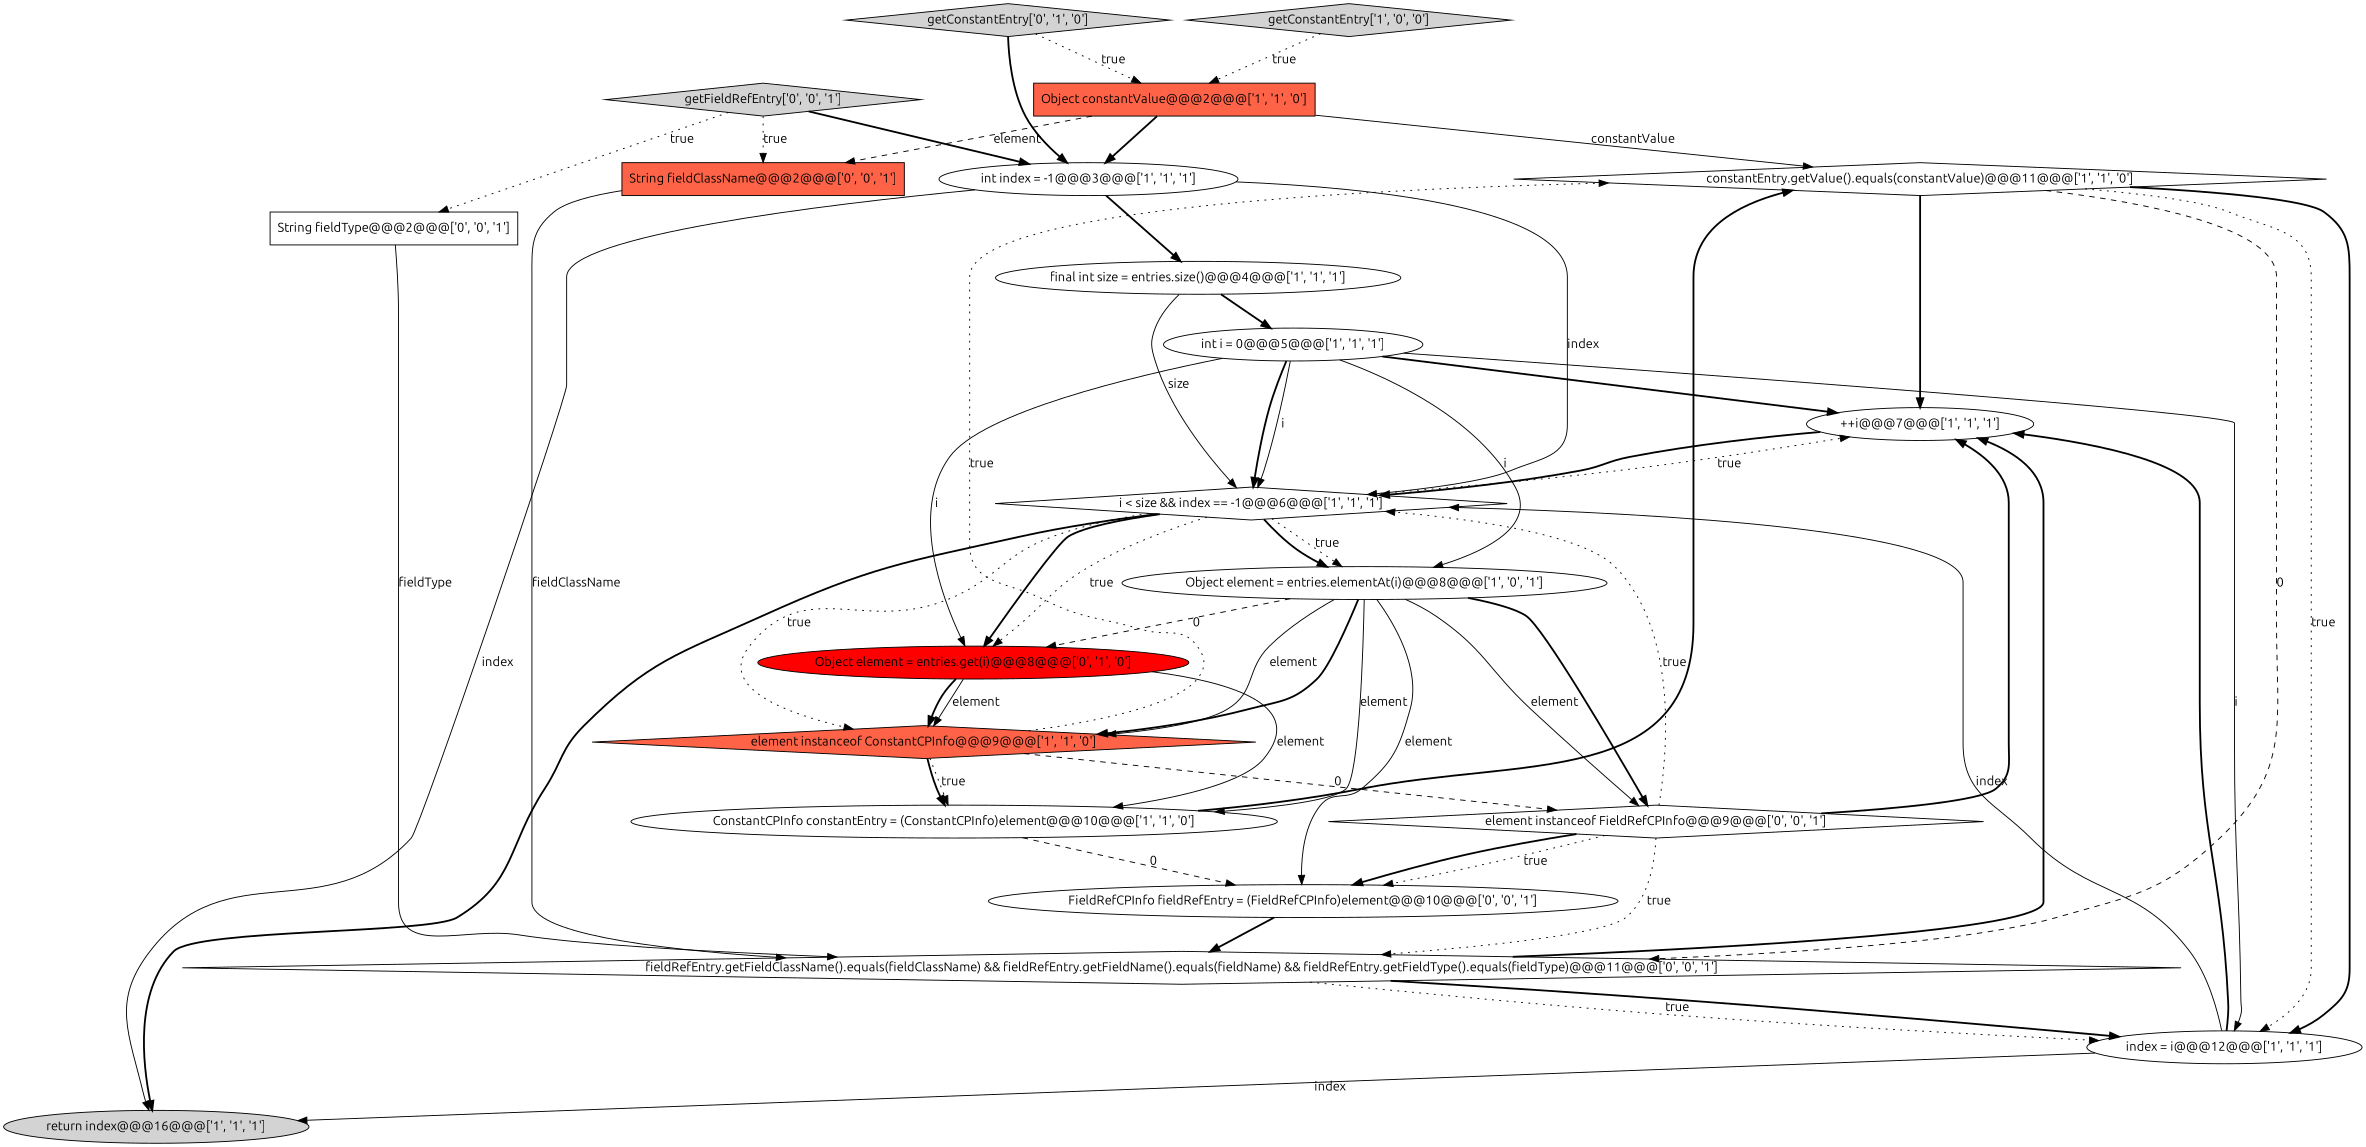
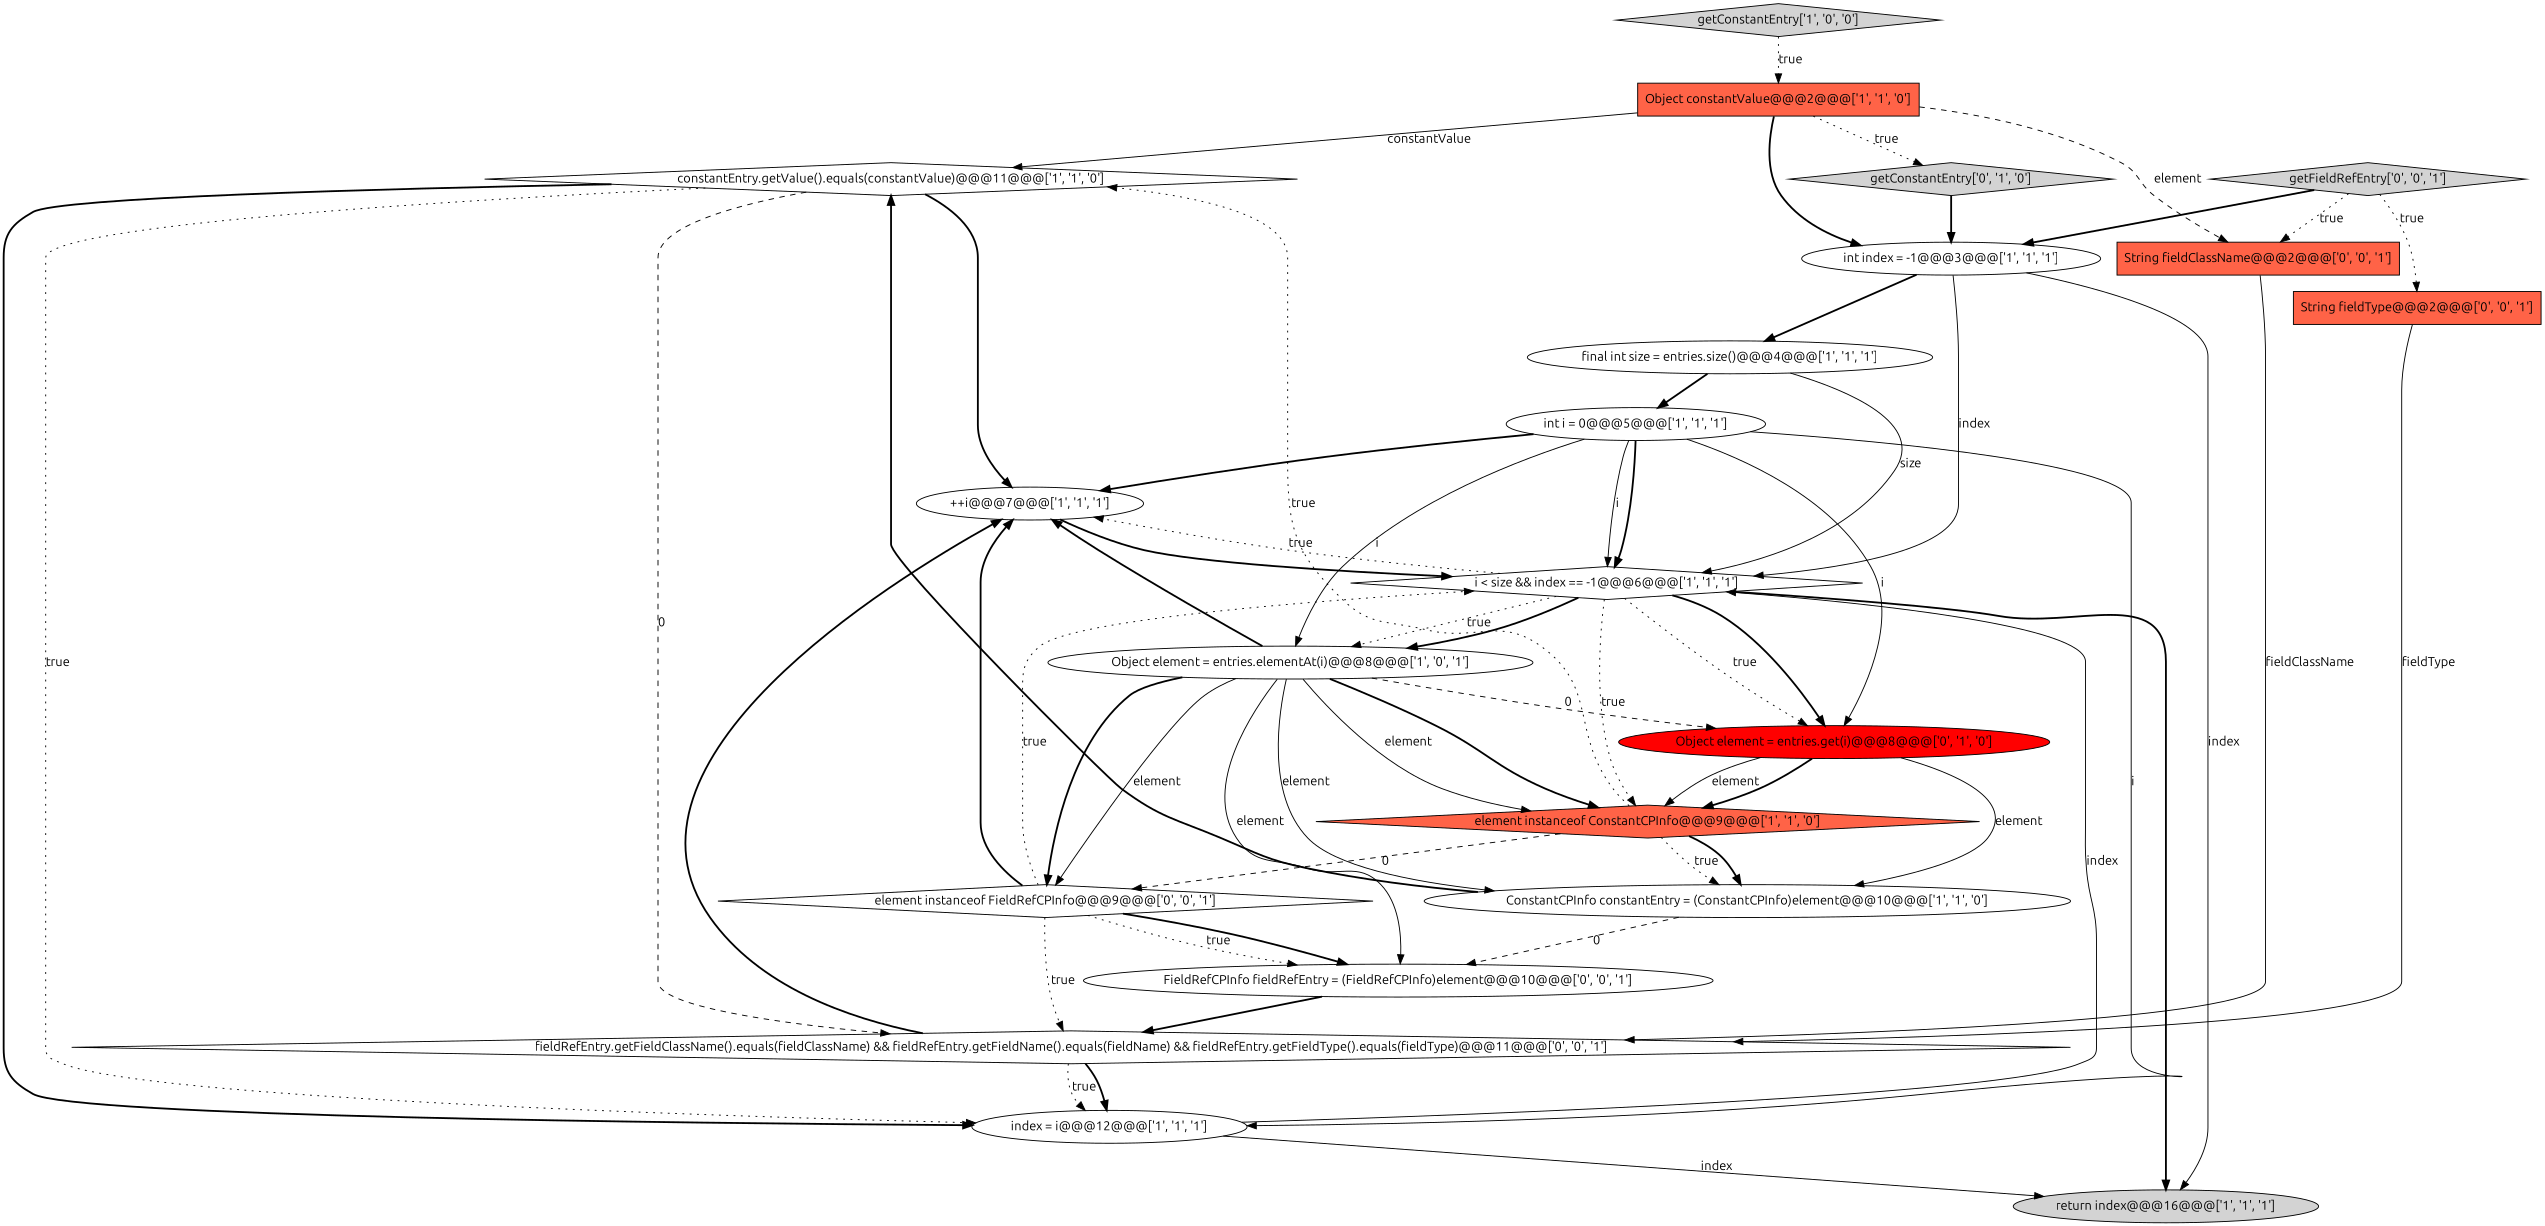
edge "getConstantEntry['0', '1', '0']" -> "Object constantValue@@@2@@@['1', '1', '0']": reversed
node "String fieldType@@@2@@@['0', '0', '1']": fillcolor white -> tomato
edge "index = i@@@12@@@['1', '1', '1']" -> "++i@@@7@@@['1', '1', '1']": now "Object element = entries.elementAt(i)@@@8@@@['1', '0', '1']" -> "++i@@@7@@@['1', '1', '1']"
